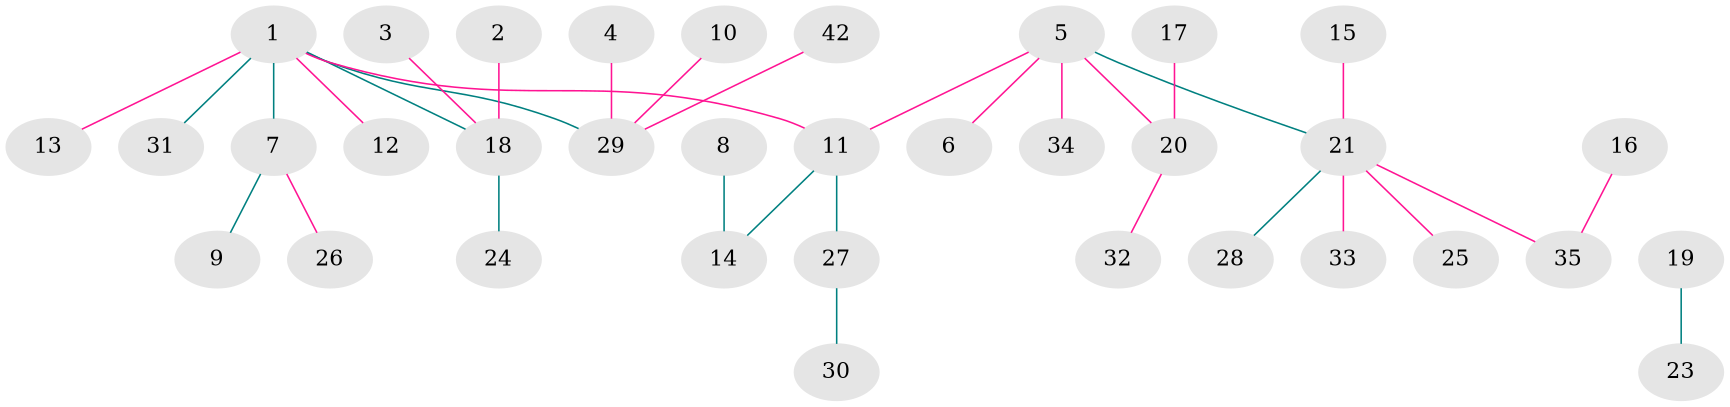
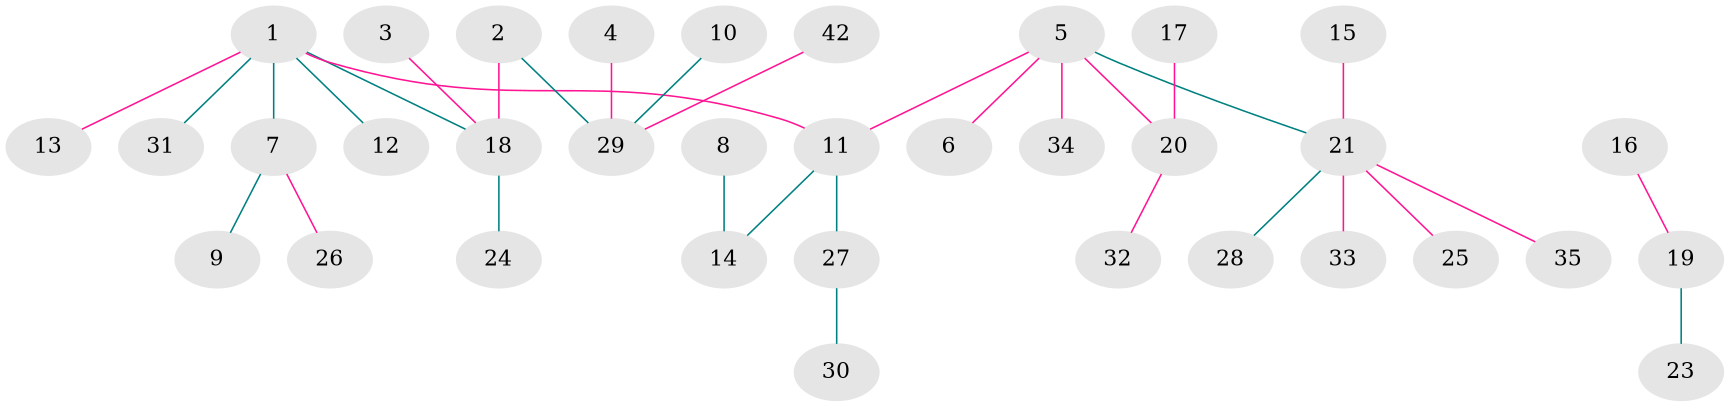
edge "10" -- "29": color deeppink -> teal
edge "1" -- "12": color deeppink -> teal
edge "1" -- "29": now "2" -- "29"
edge "16" -- "35": now "16" -- "19"
